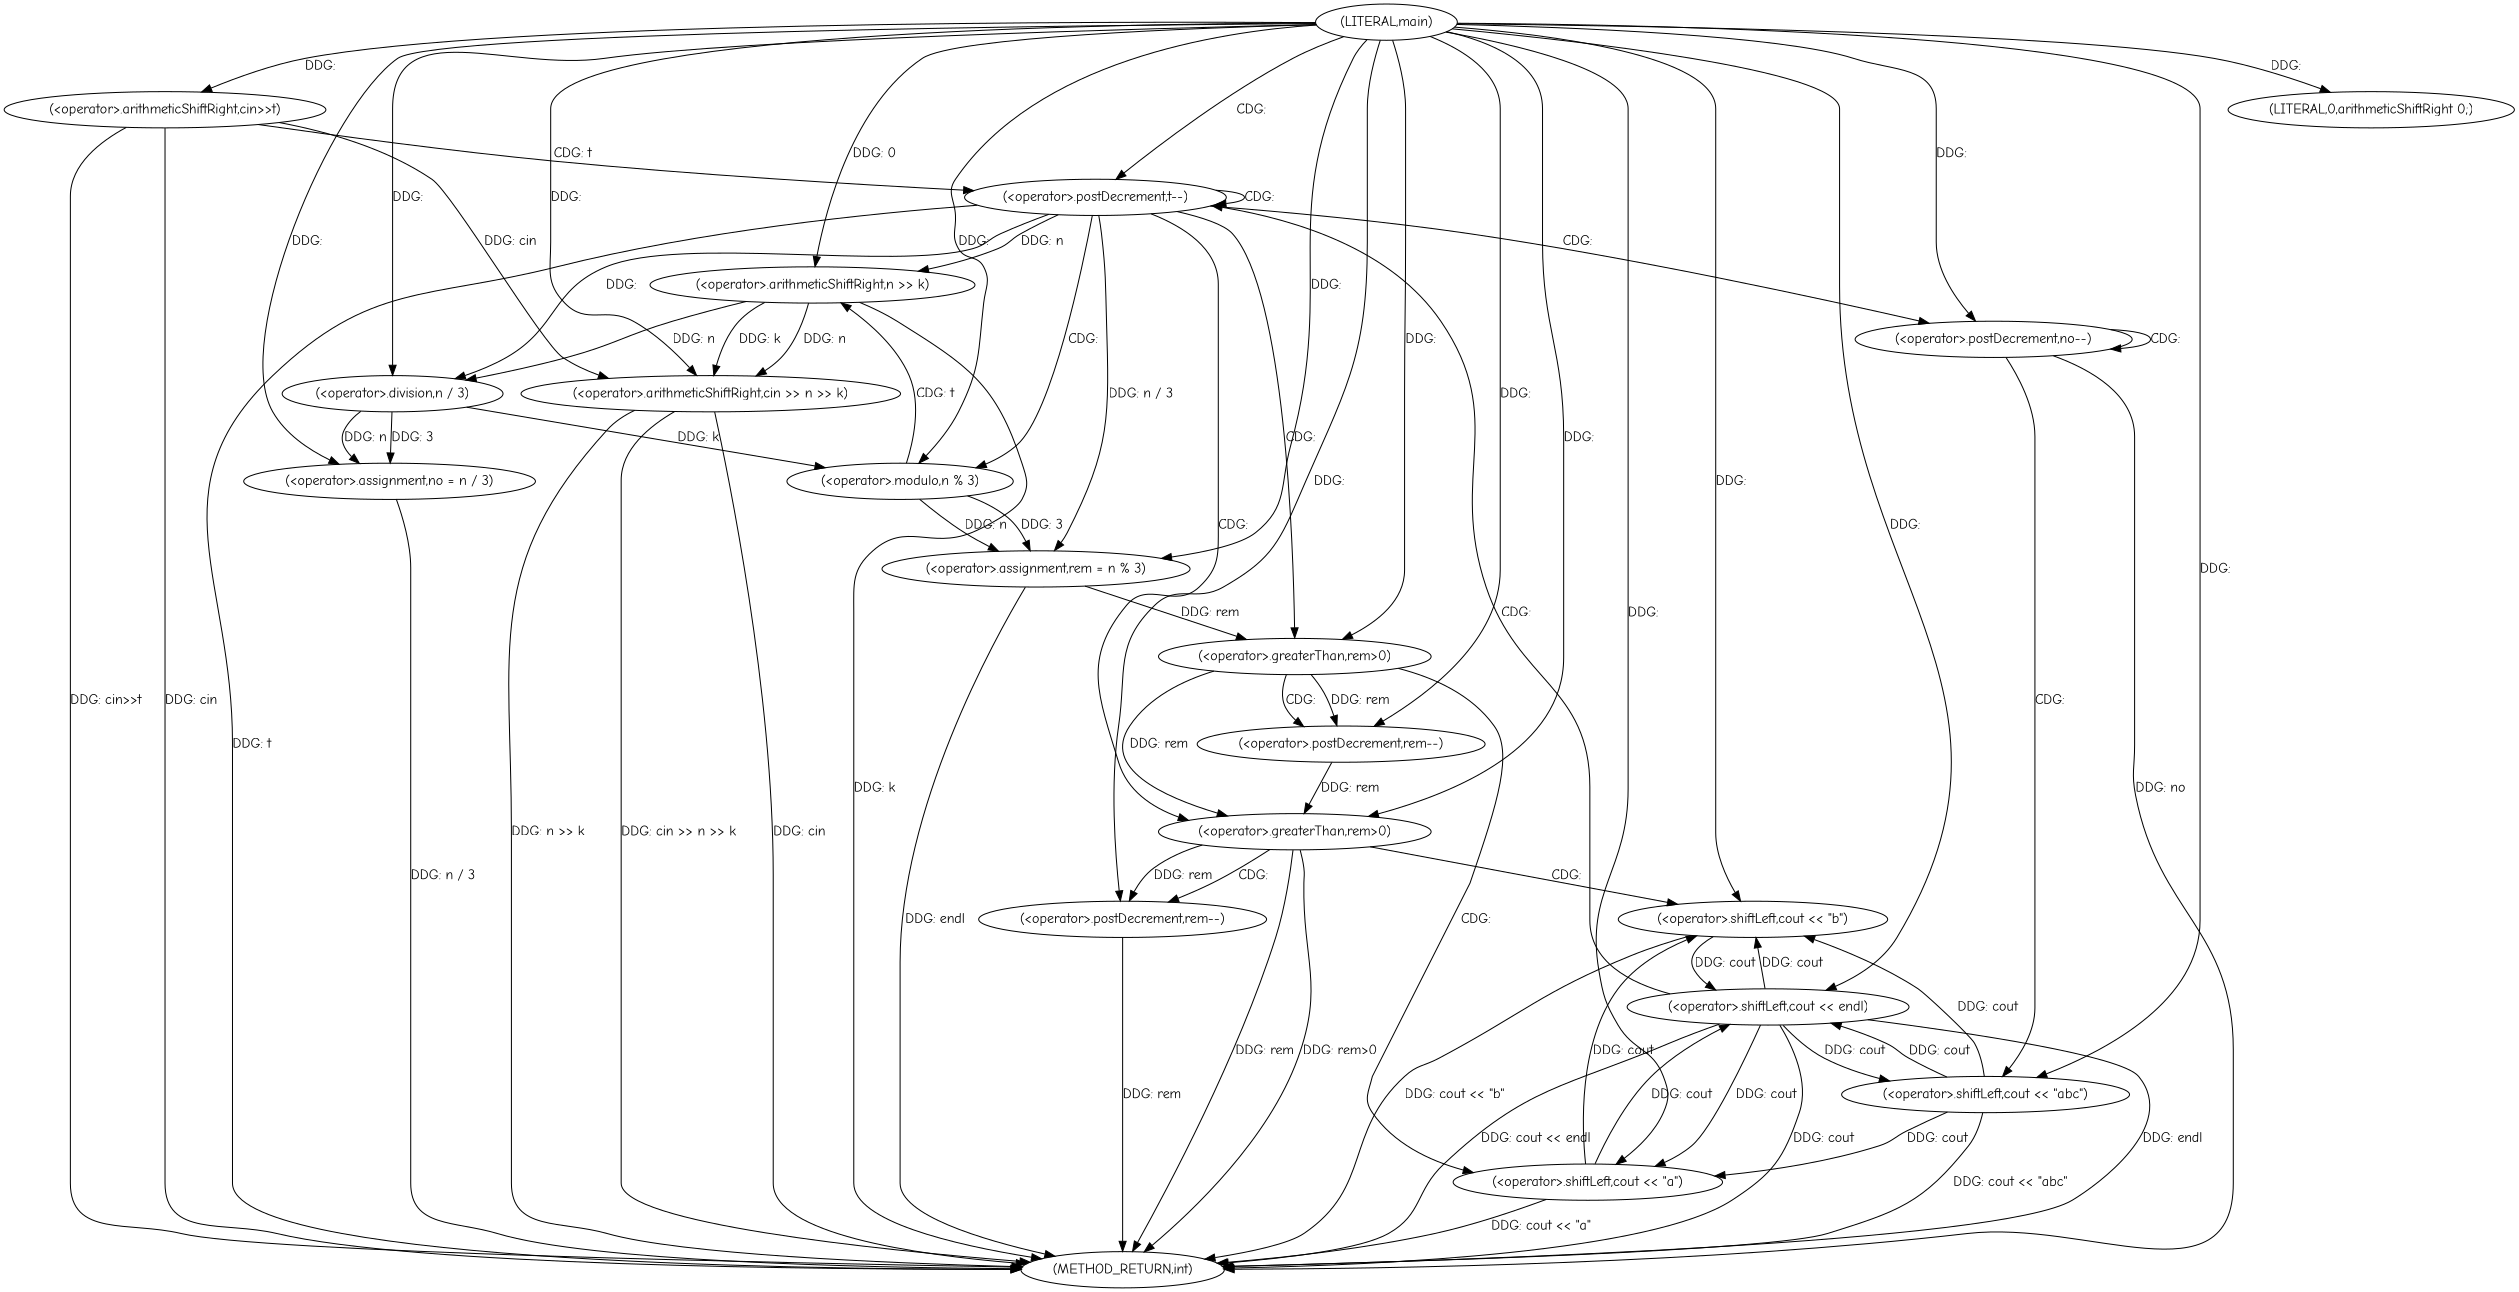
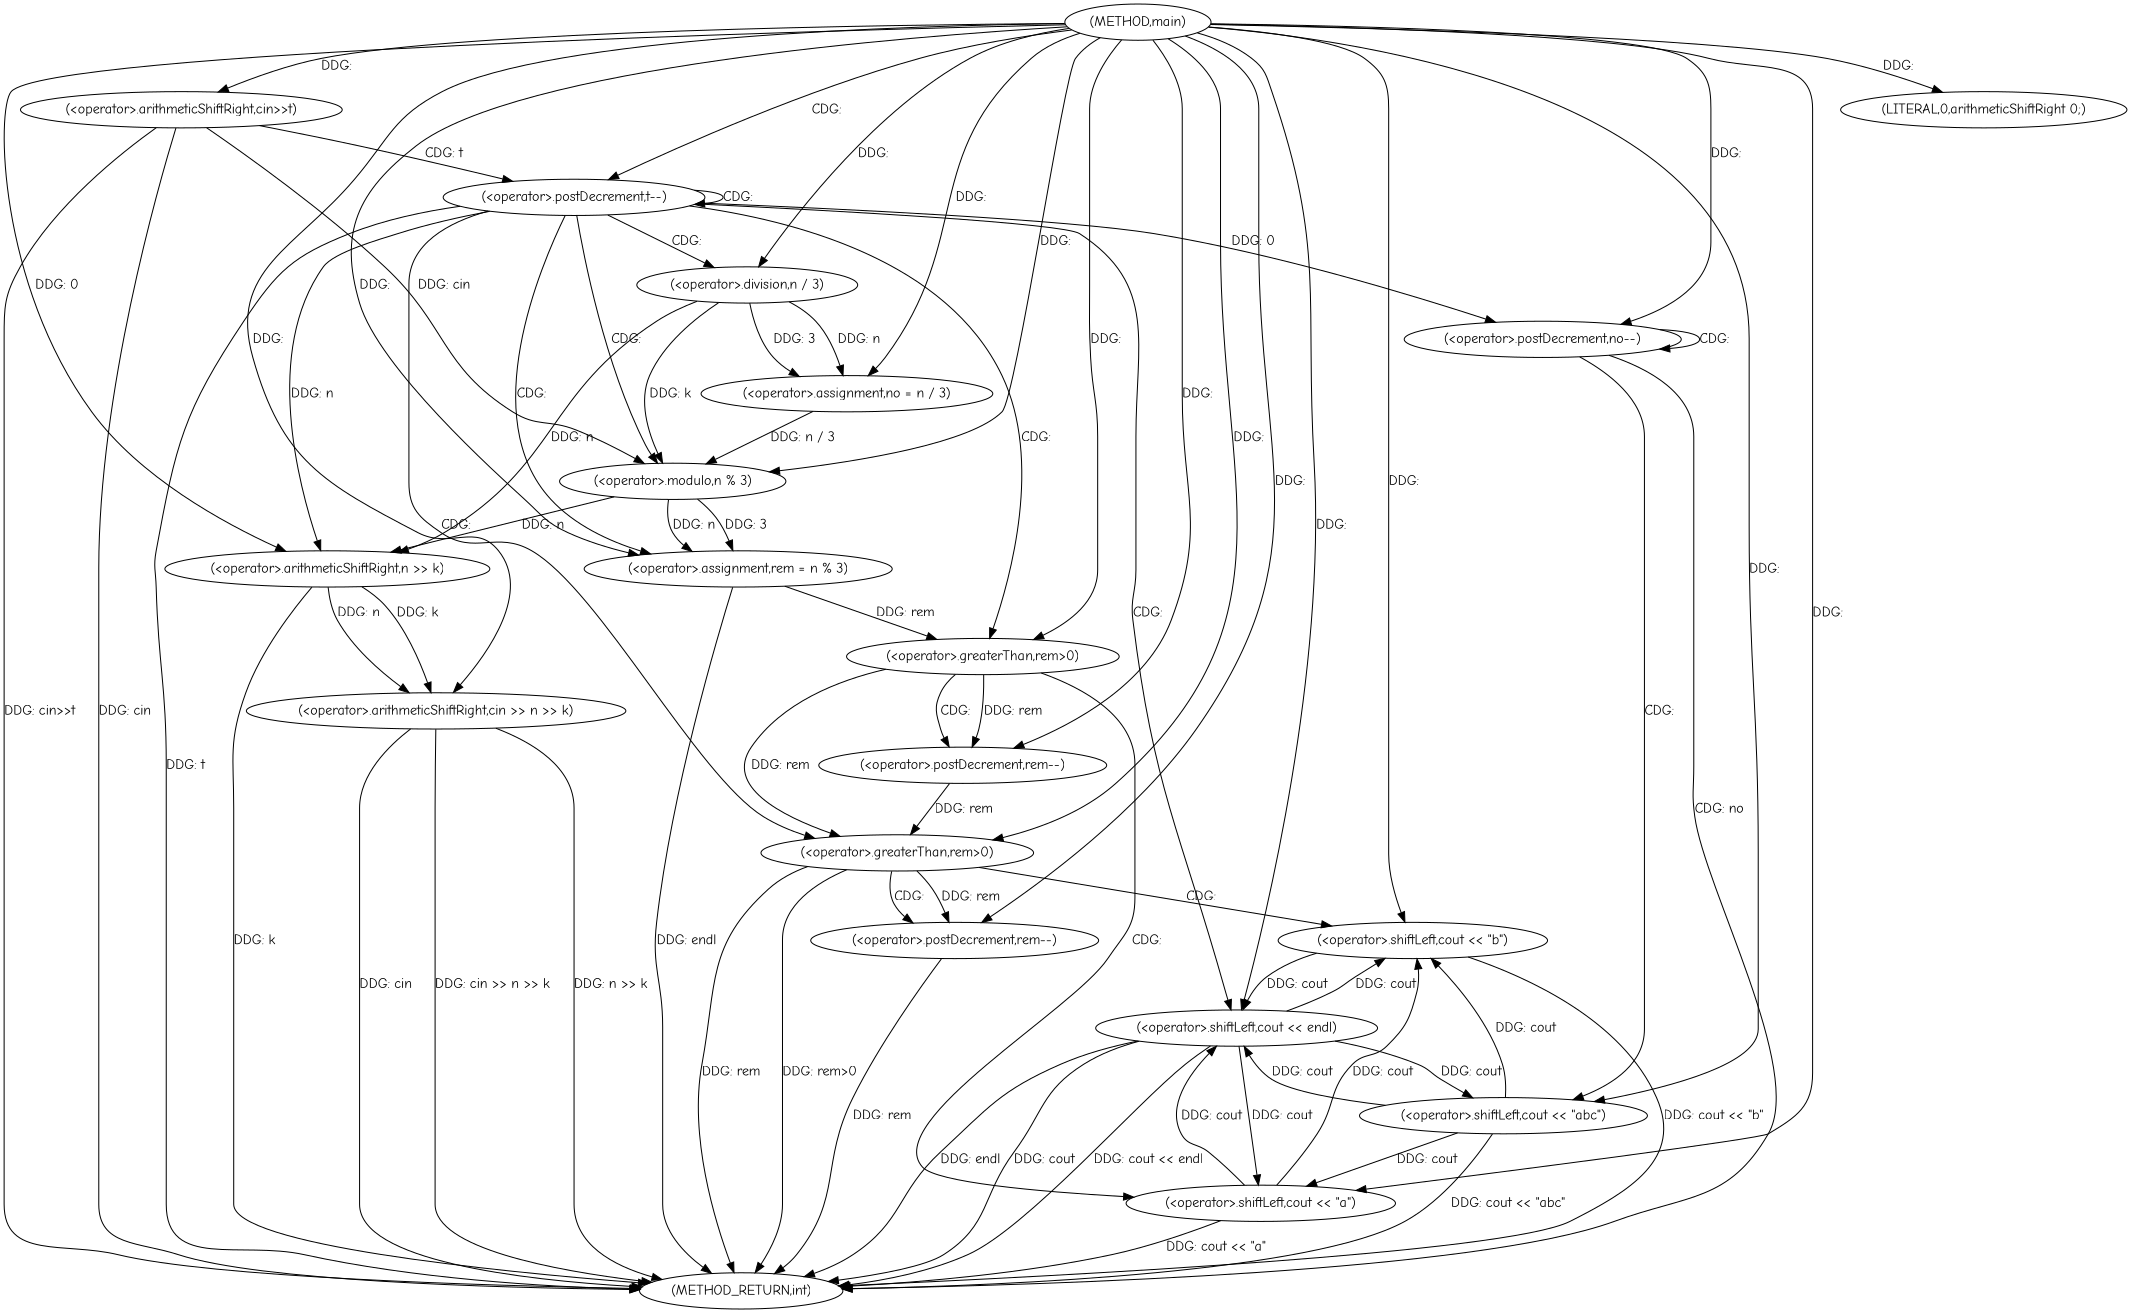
node "(LITERAL,main)": label "(LITERAL,main)" -> "(METHOD,main)"
edge "(<operator>.arithmeticShiftRight,cin>>t)" -> "(<operator>.arithmeticShiftRight,cin >> n >> k)": now "(<operator>.arithmeticShiftRight,cin>>t)" -> "(<operator>.modulo,n % 3)"
edge "(<operator>.postDecrement,t--)" -> "(<operator>.postDecrement,no--)": label "CDG: " -> "DDG: 0"
edge "(<operator>.postDecrement,t--)" -> "(<operator>.division,n / 3)": label "DDG: " -> "CDG: "
edge "(<operator>.arithmeticShiftRight,n >> k)" -> "(<operator>.division,n / 3)": reversed
edge "(<operator>.modulo,n % 3)" -> "(<operator>.arithmeticShiftRight,n >> k)": label "CDG: t" -> "DDG: n"
edge "(<operator>.postDecrement,t--)" -> "(<operator>.assignment,rem = n % 3)": label "DDG: n / 3" -> "CDG: "
edge "(<operator>.shiftLeft,cout << endl)" -> "(<operator>.postDecrement,t--)": reversed
edge "(<operator>.postDecrement,no--)" -> "(METHOD_RETURN,int)": label "DDG: no" -> "CDG: no"
edge "(<operator>.assignment,no = n / 3)" -> "(METHOD_RETURN,int)": now "(<operator>.assignment,no = n / 3)" -> "(<operator>.modulo,n % 3)"
